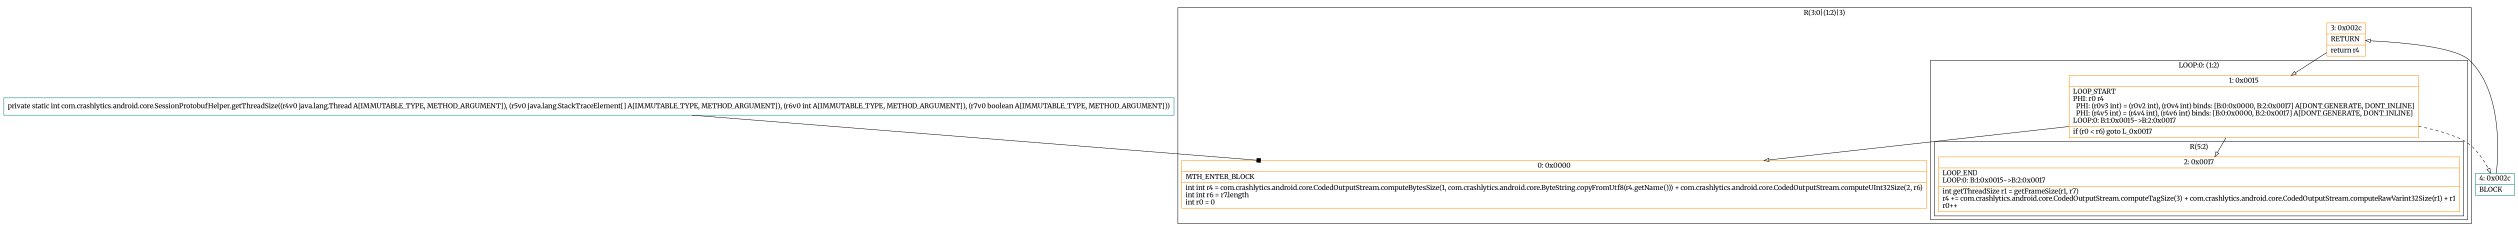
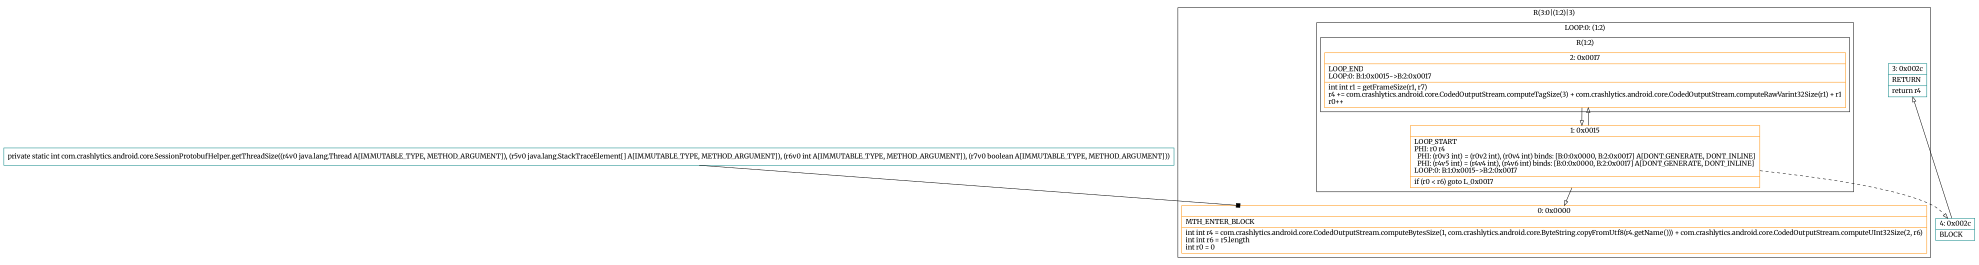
node "3: 0x002c": color darkorange -> teal
edge "3: 0x002c" -> "1: 0x0015": now "2: 0x0017" -> "1: 0x0015"
cluster "R(5:2)": label "R(5:2)" -> "R(1:2)"
node "2: 0x0017": text "int getThreadSize r1 = getFrameSize(r1, r7)" -> "int int r1 = getFrameSize(r1, r7)"
node "0: 0x0000": text "int int r6 = r7.length" -> "int int r6 = r5.length"
